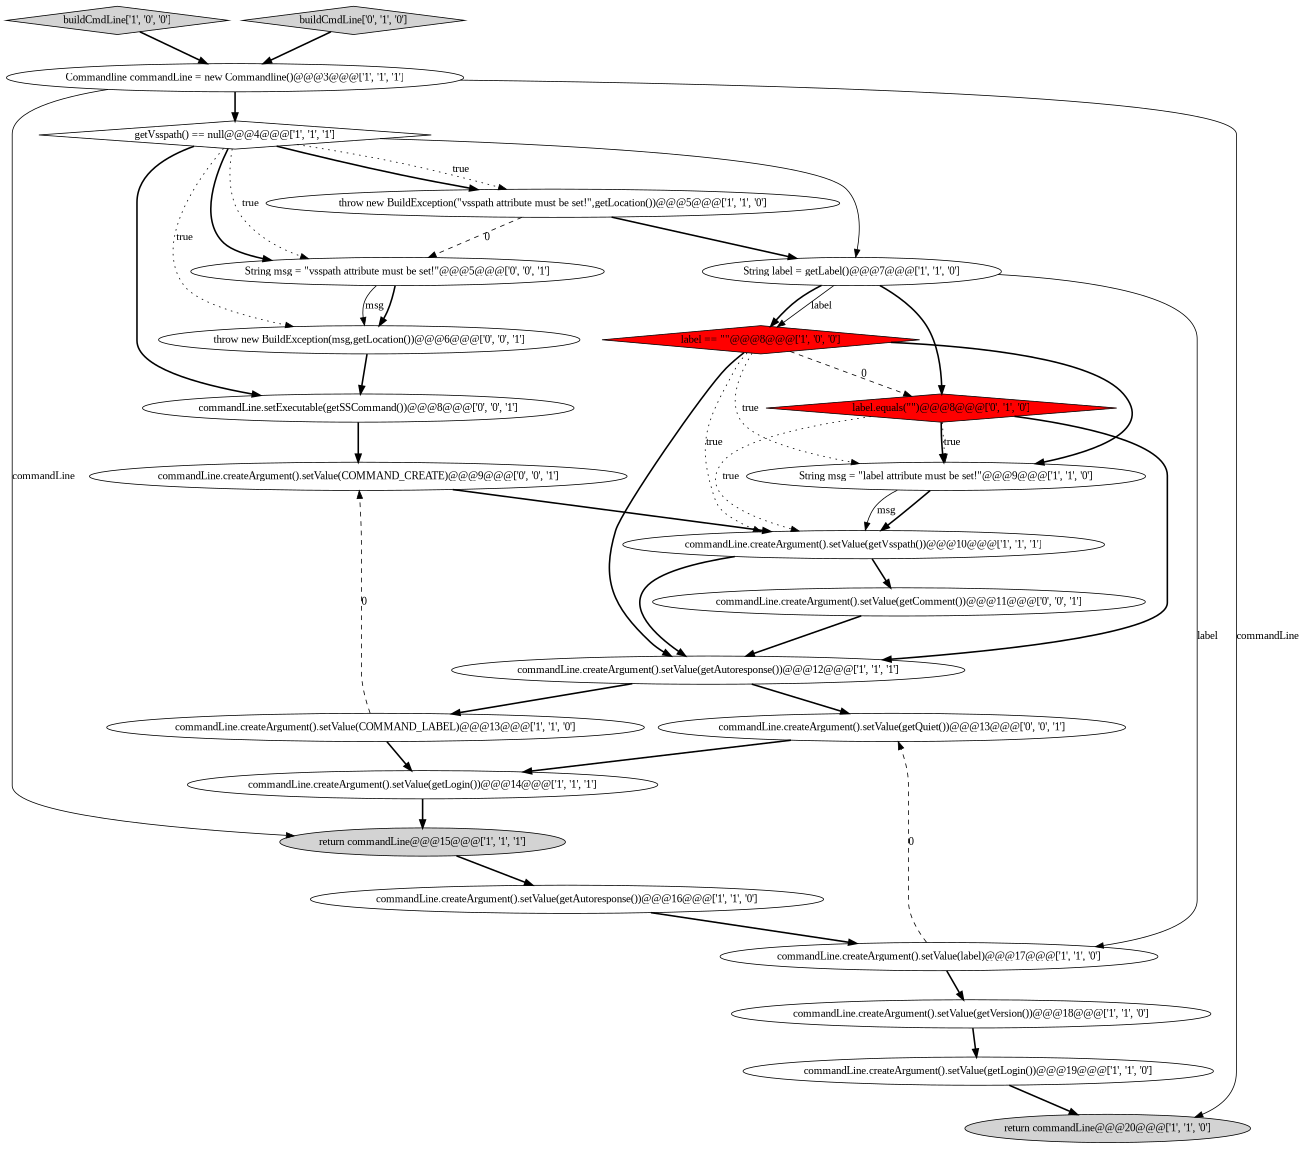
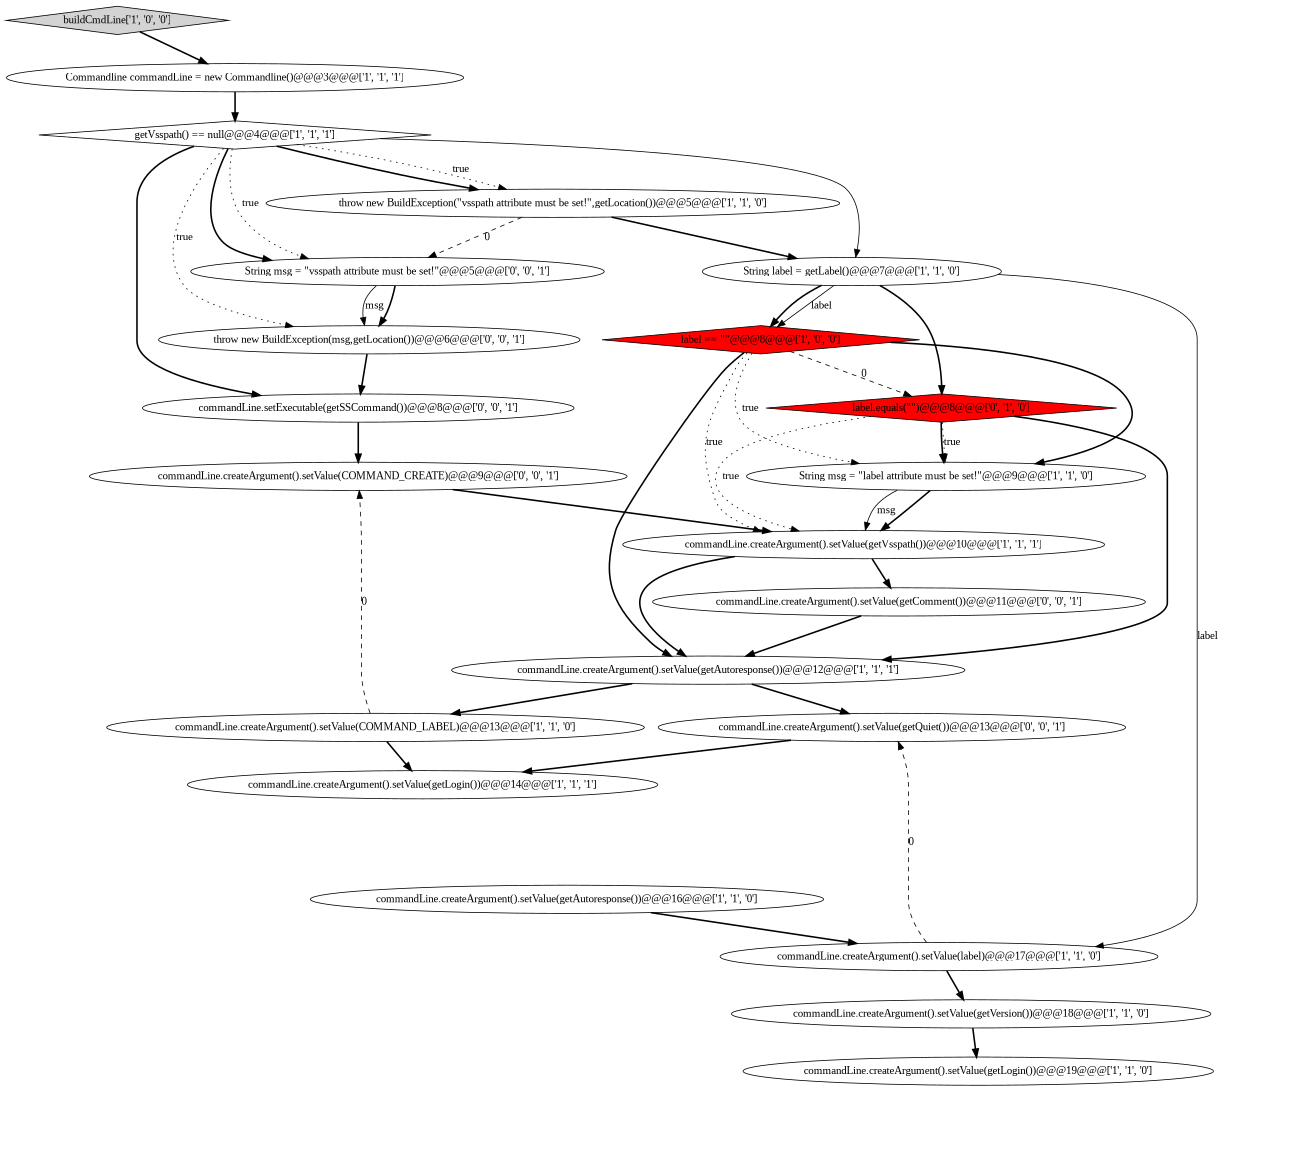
node "buildCmdLine['0', '1', '0']": removed
node "return commandLine@@@15@@@['1', '1', '1']": removed
node "return commandLine@@@20@@@['1', '1', '0']": removed
